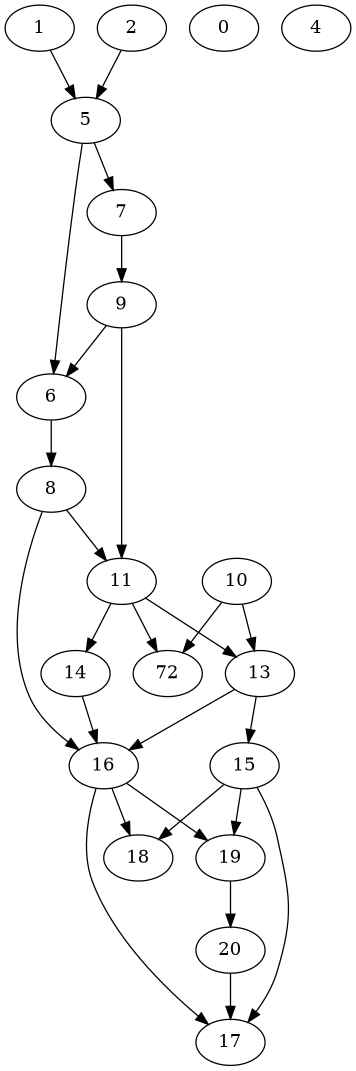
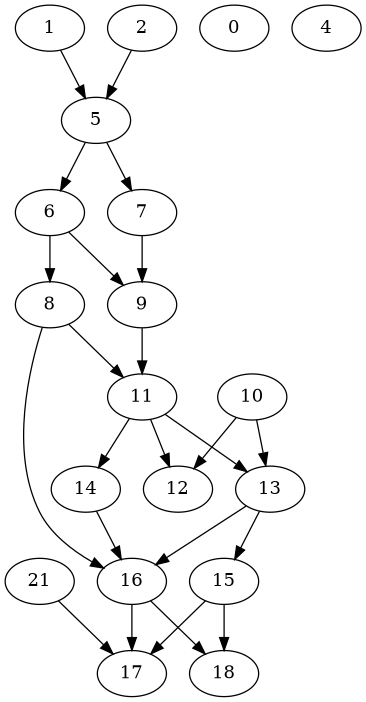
edge "9" -> "6": reversed
node "72": label "72" -> "12"
node "19": removed
node "20": label "20" -> "21"
